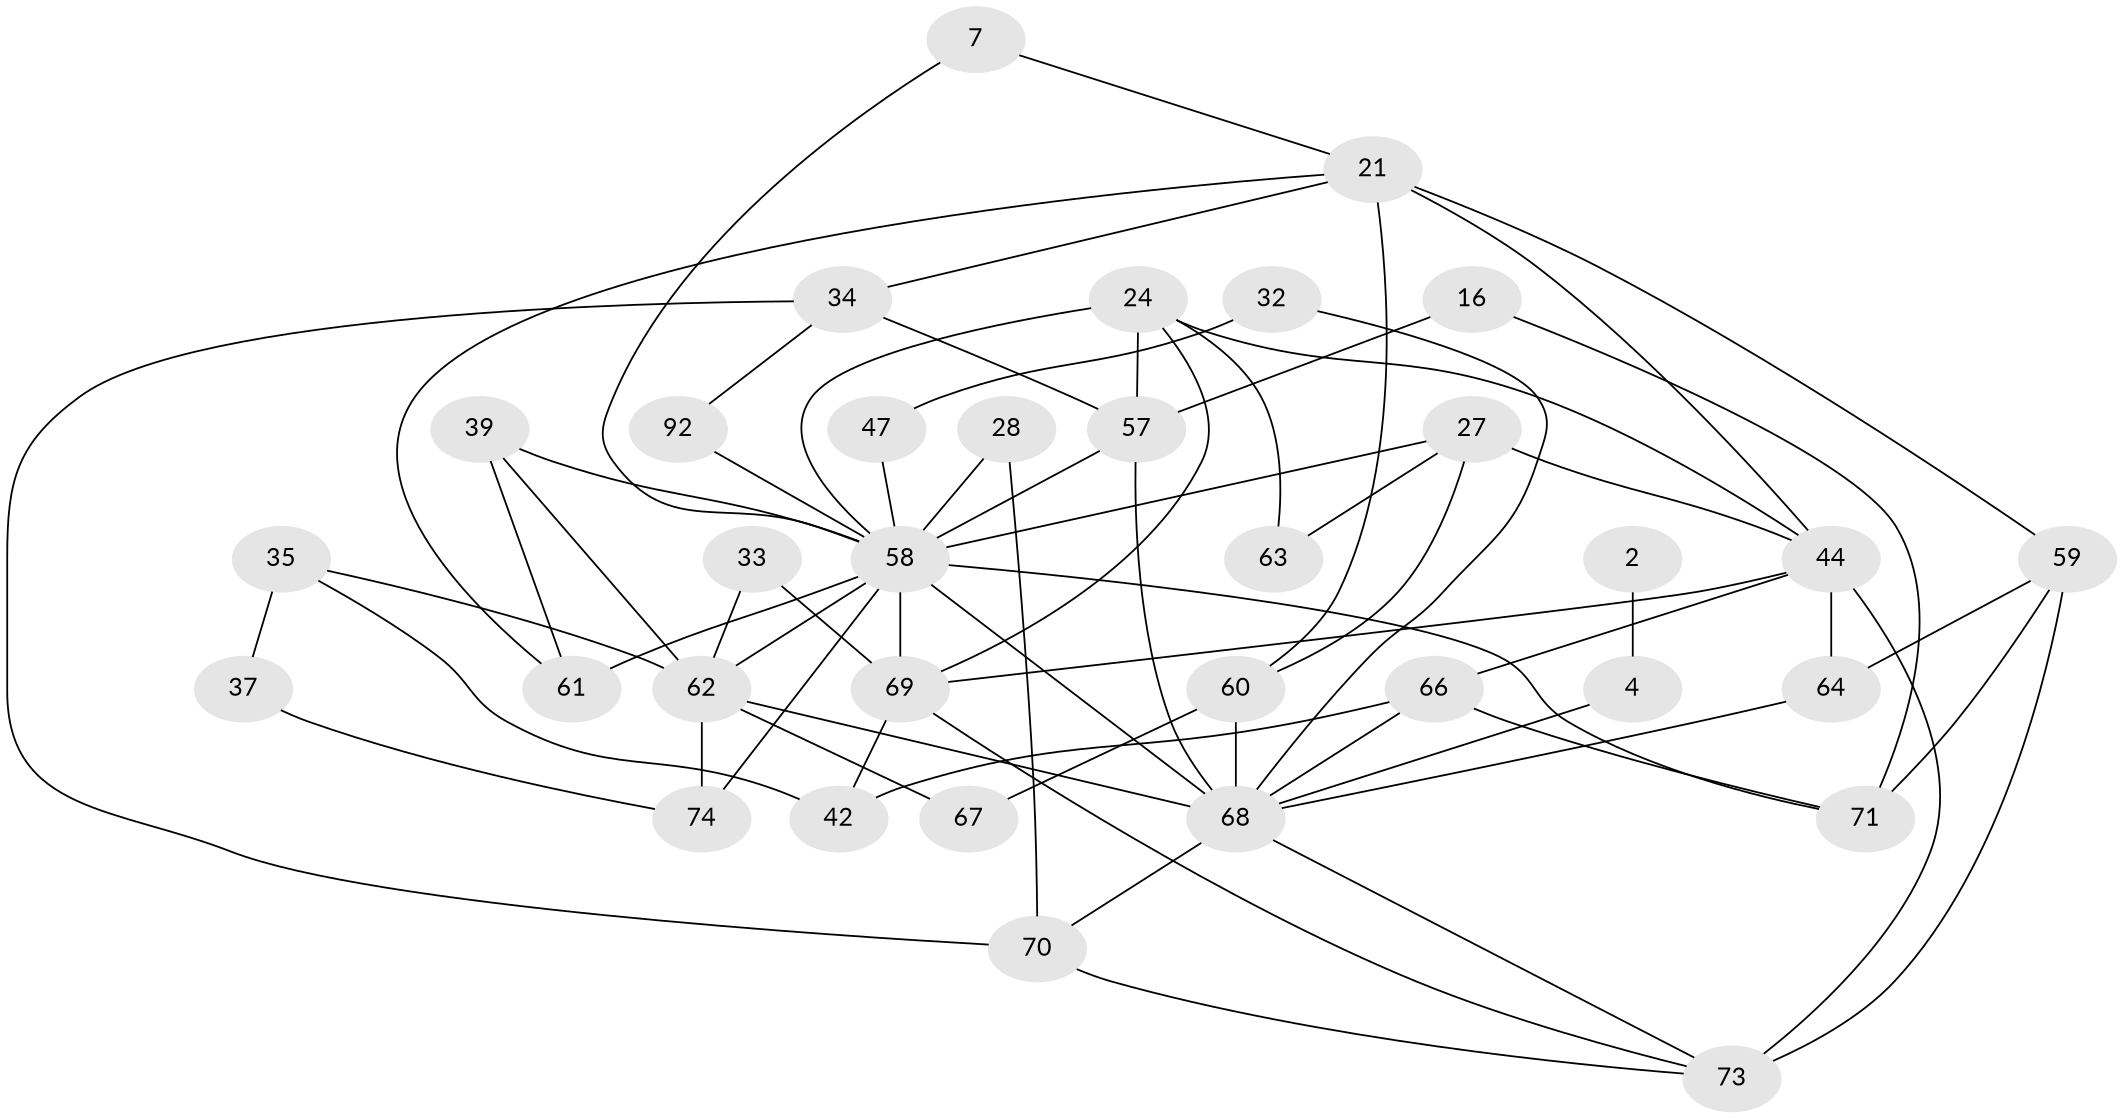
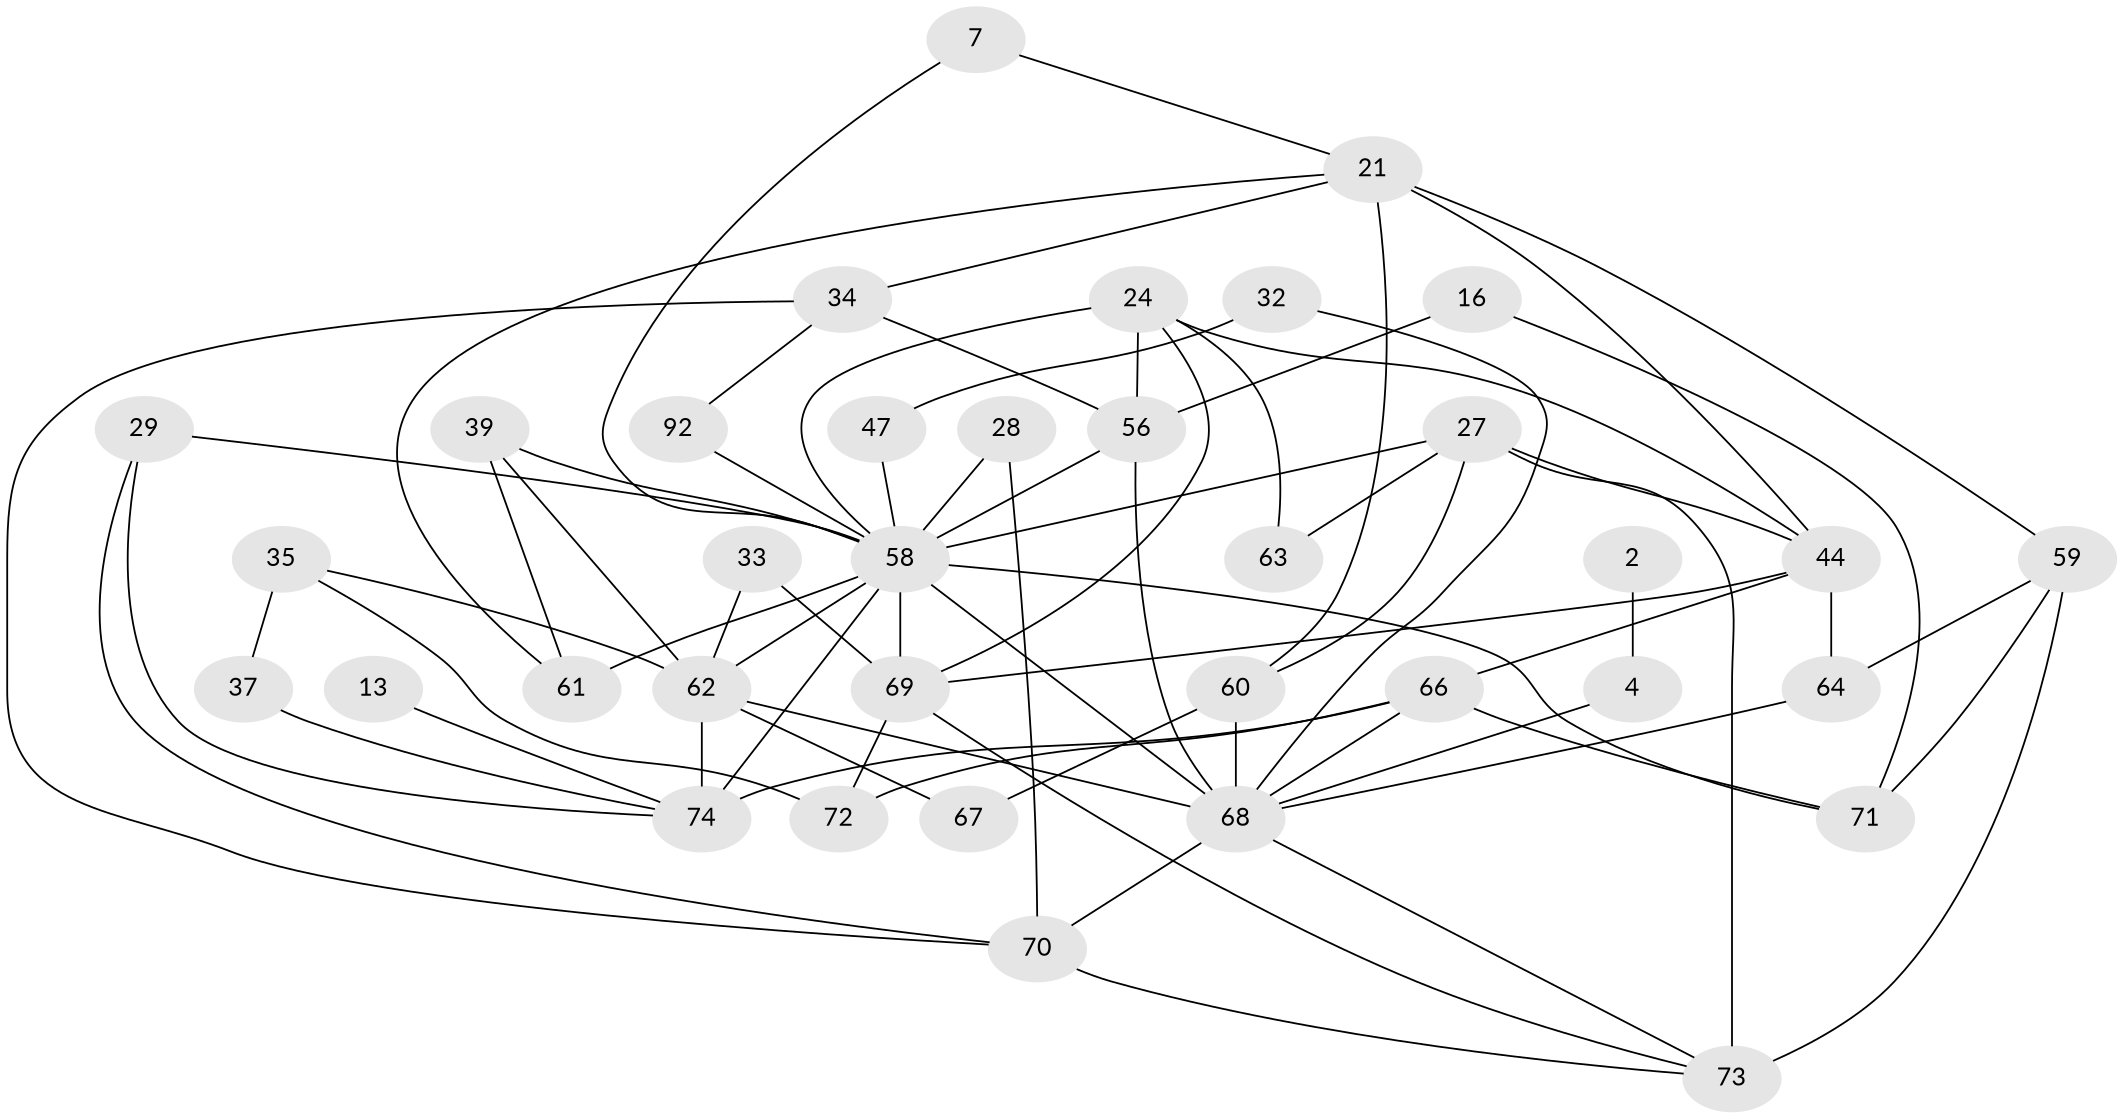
node "29": added
node "57": label "57" -> "56"
node "13": added
edge "66" -- "74": added
node "42": label "42" -> "72"
edge "44" -- "73": now "27" -- "73"
